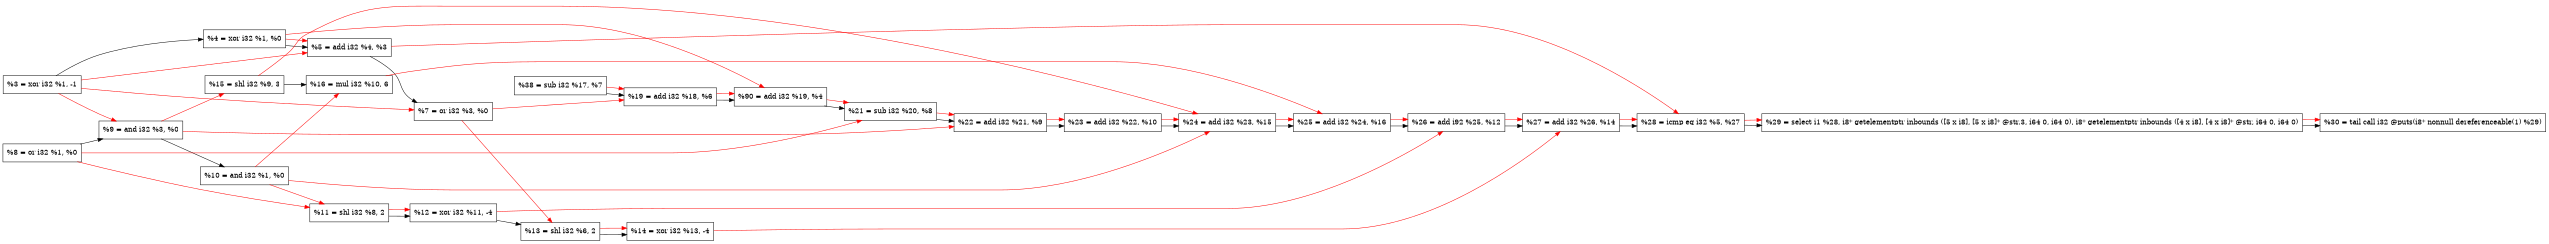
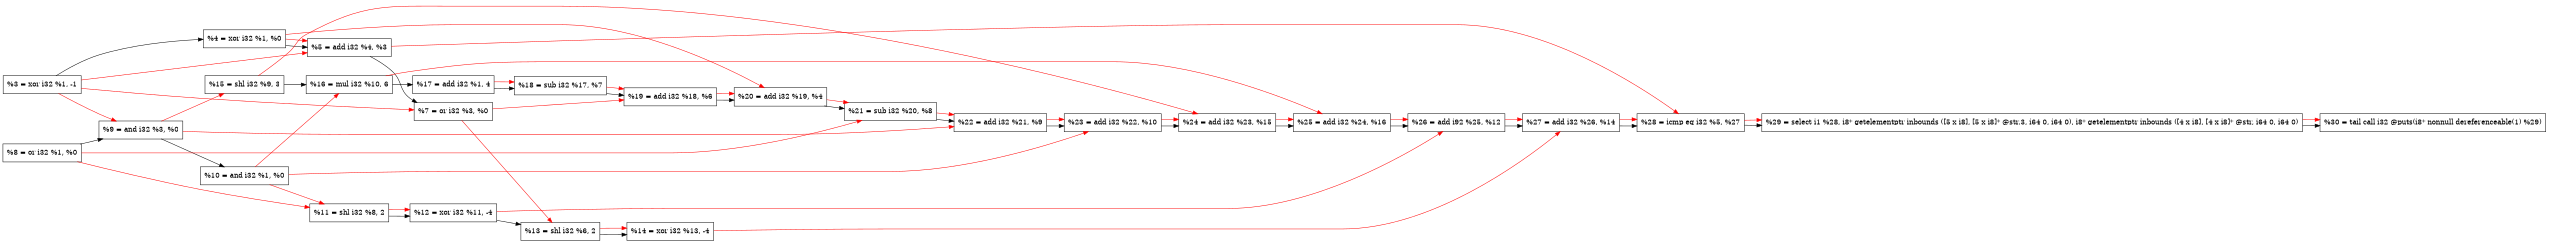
node "%17 = add i32 %1, 4": added
node "%38 = sub i32 %17, %7": label "%38 = sub i32 %17, %7" -> "%18 = sub i32 %17, %7"
node "%90 = add i32 %19, %4": label "%90 = add i32 %19, %4" -> "%20 = add i32 %19, %4"
edge "%10 = and i32 %1, %0" -> "%24 = add i32 %23, %15": now "%10 = and i32 %1, %0" -> "%23 = add i32 %22, %10"
